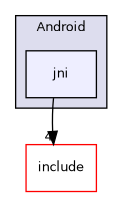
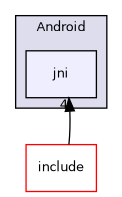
edge "jni" -> "include": reversed
